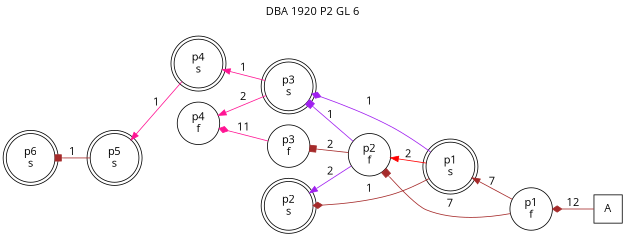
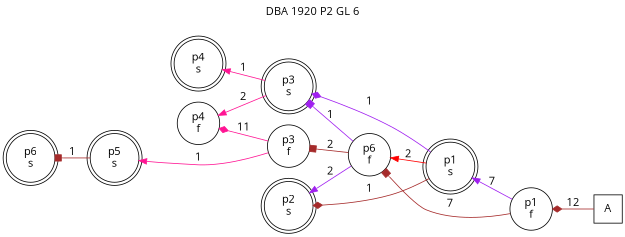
edge "p4 s" -> "p5 s": now "p3 f" -> "p5 s"
node "p2 f": label "p2 f" -> "p6 f"
edge "p1 f" -> "p1 s": color brown -> purple
